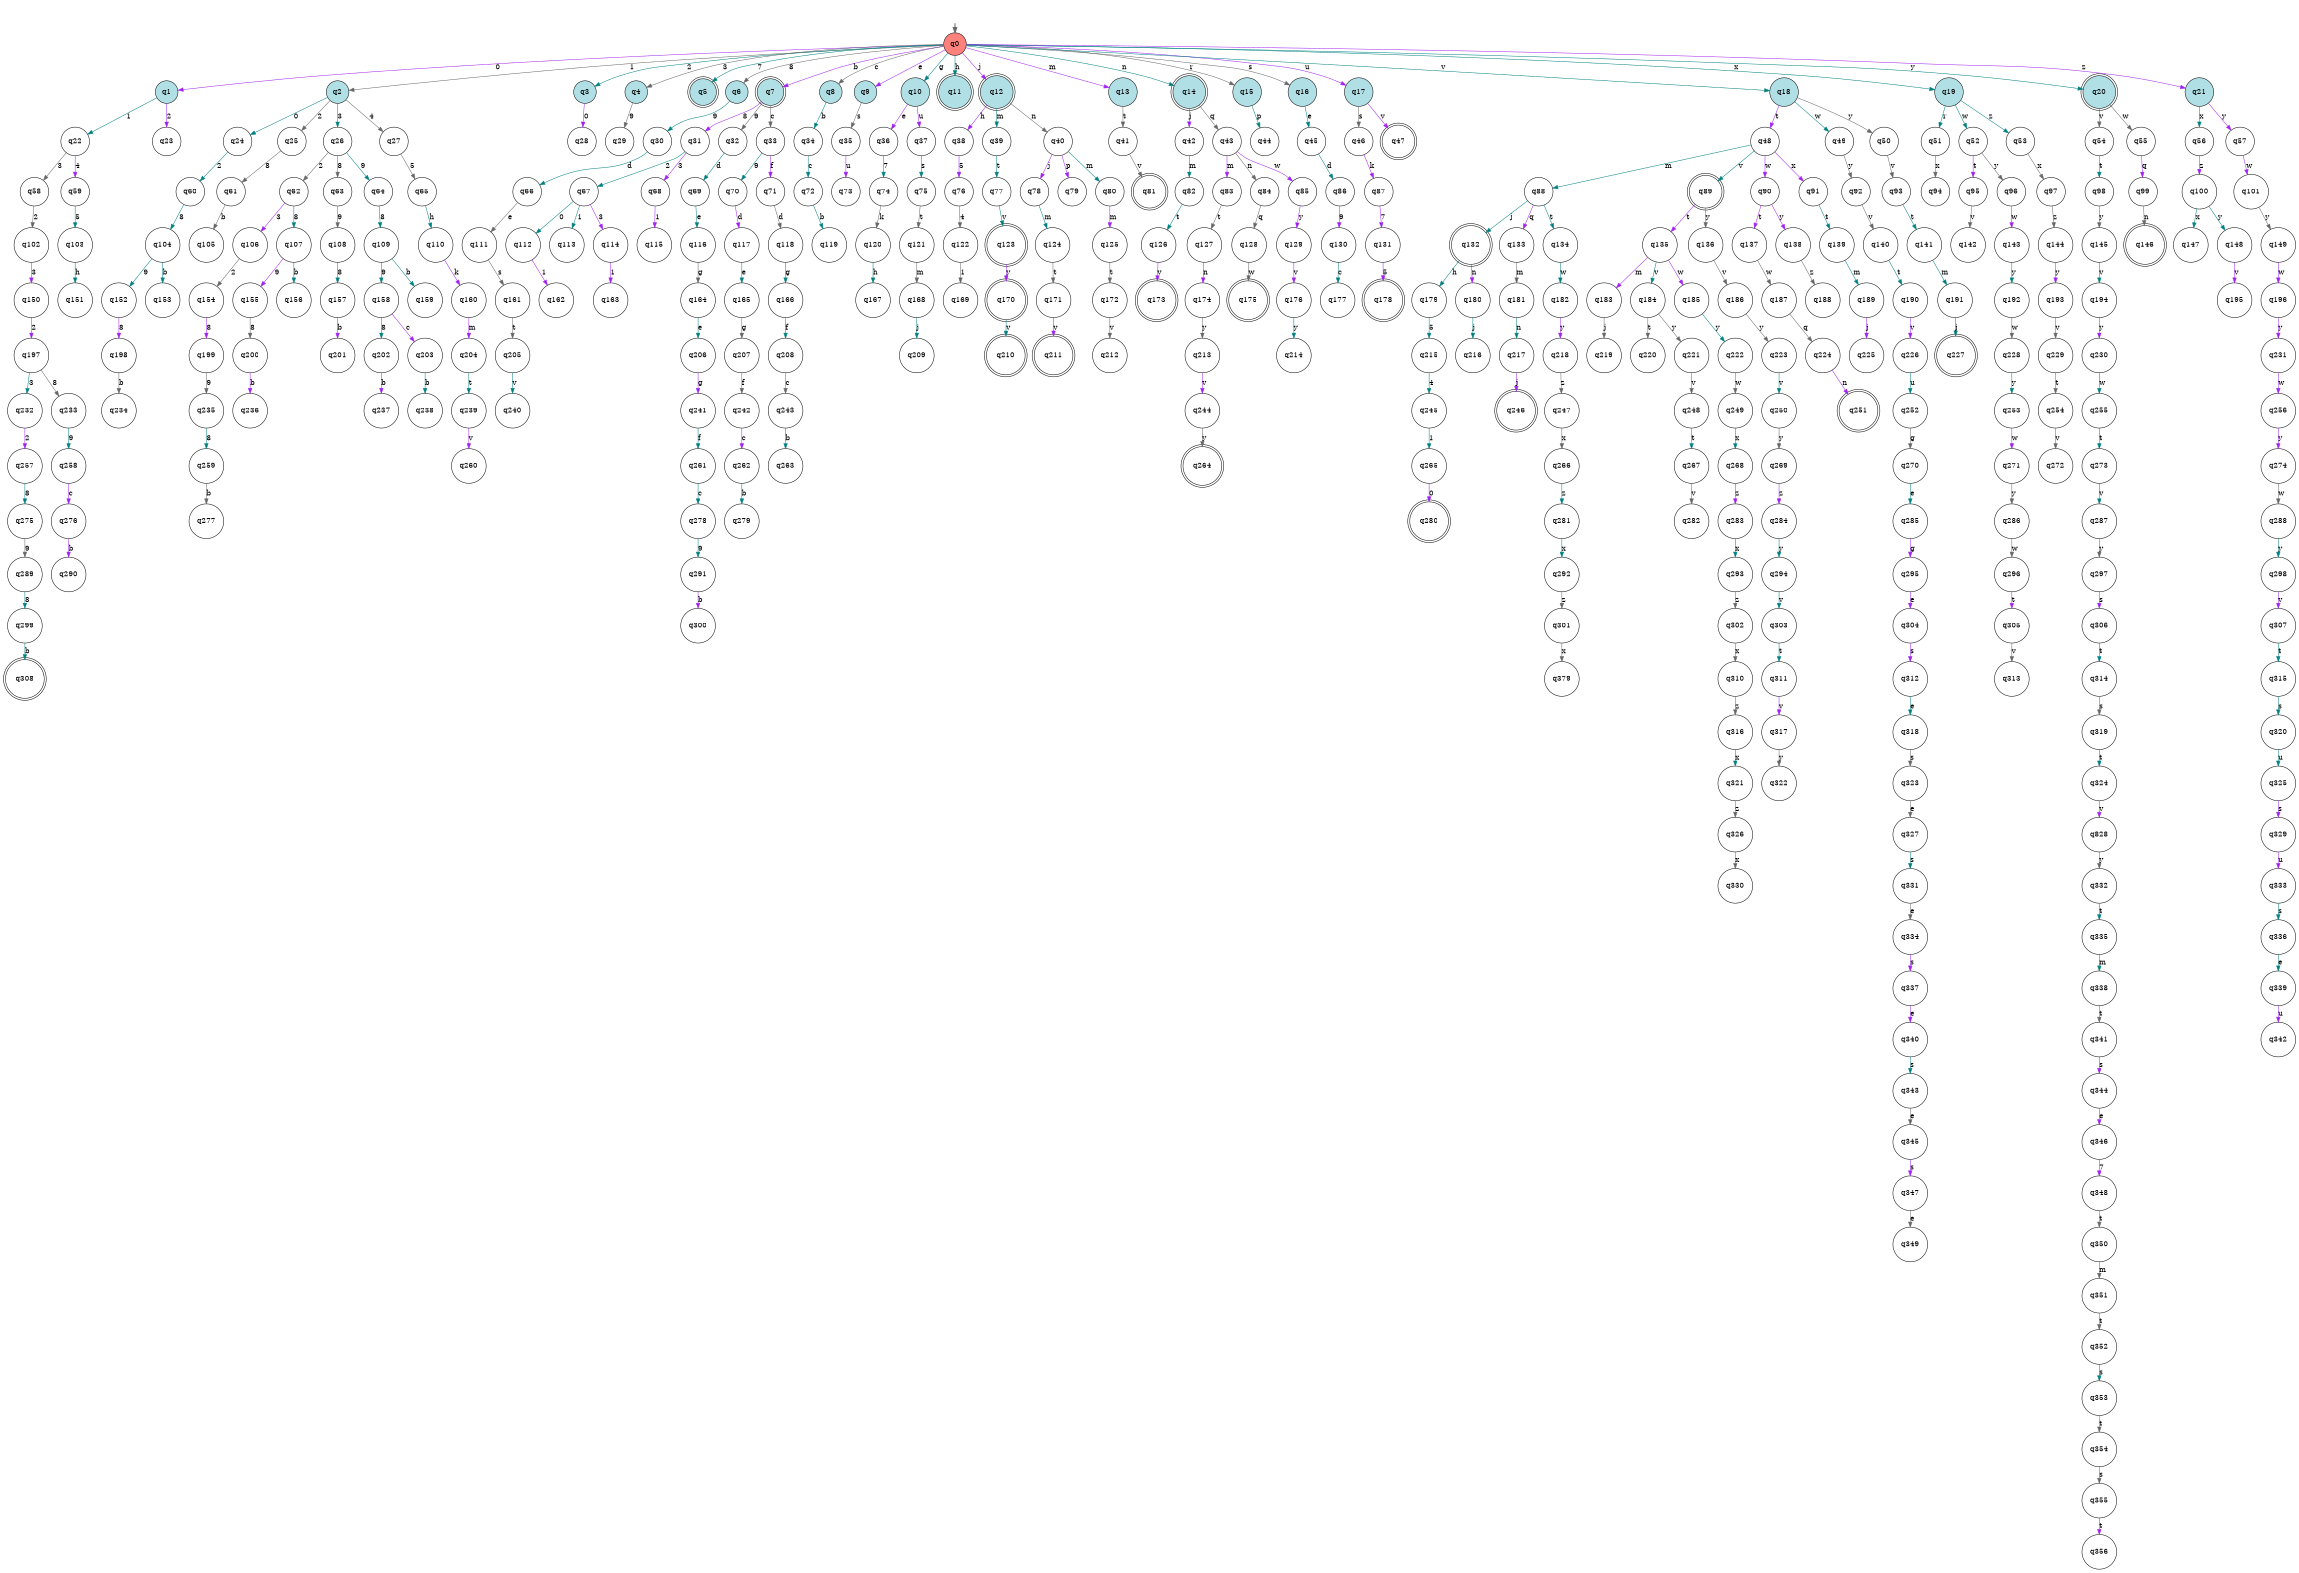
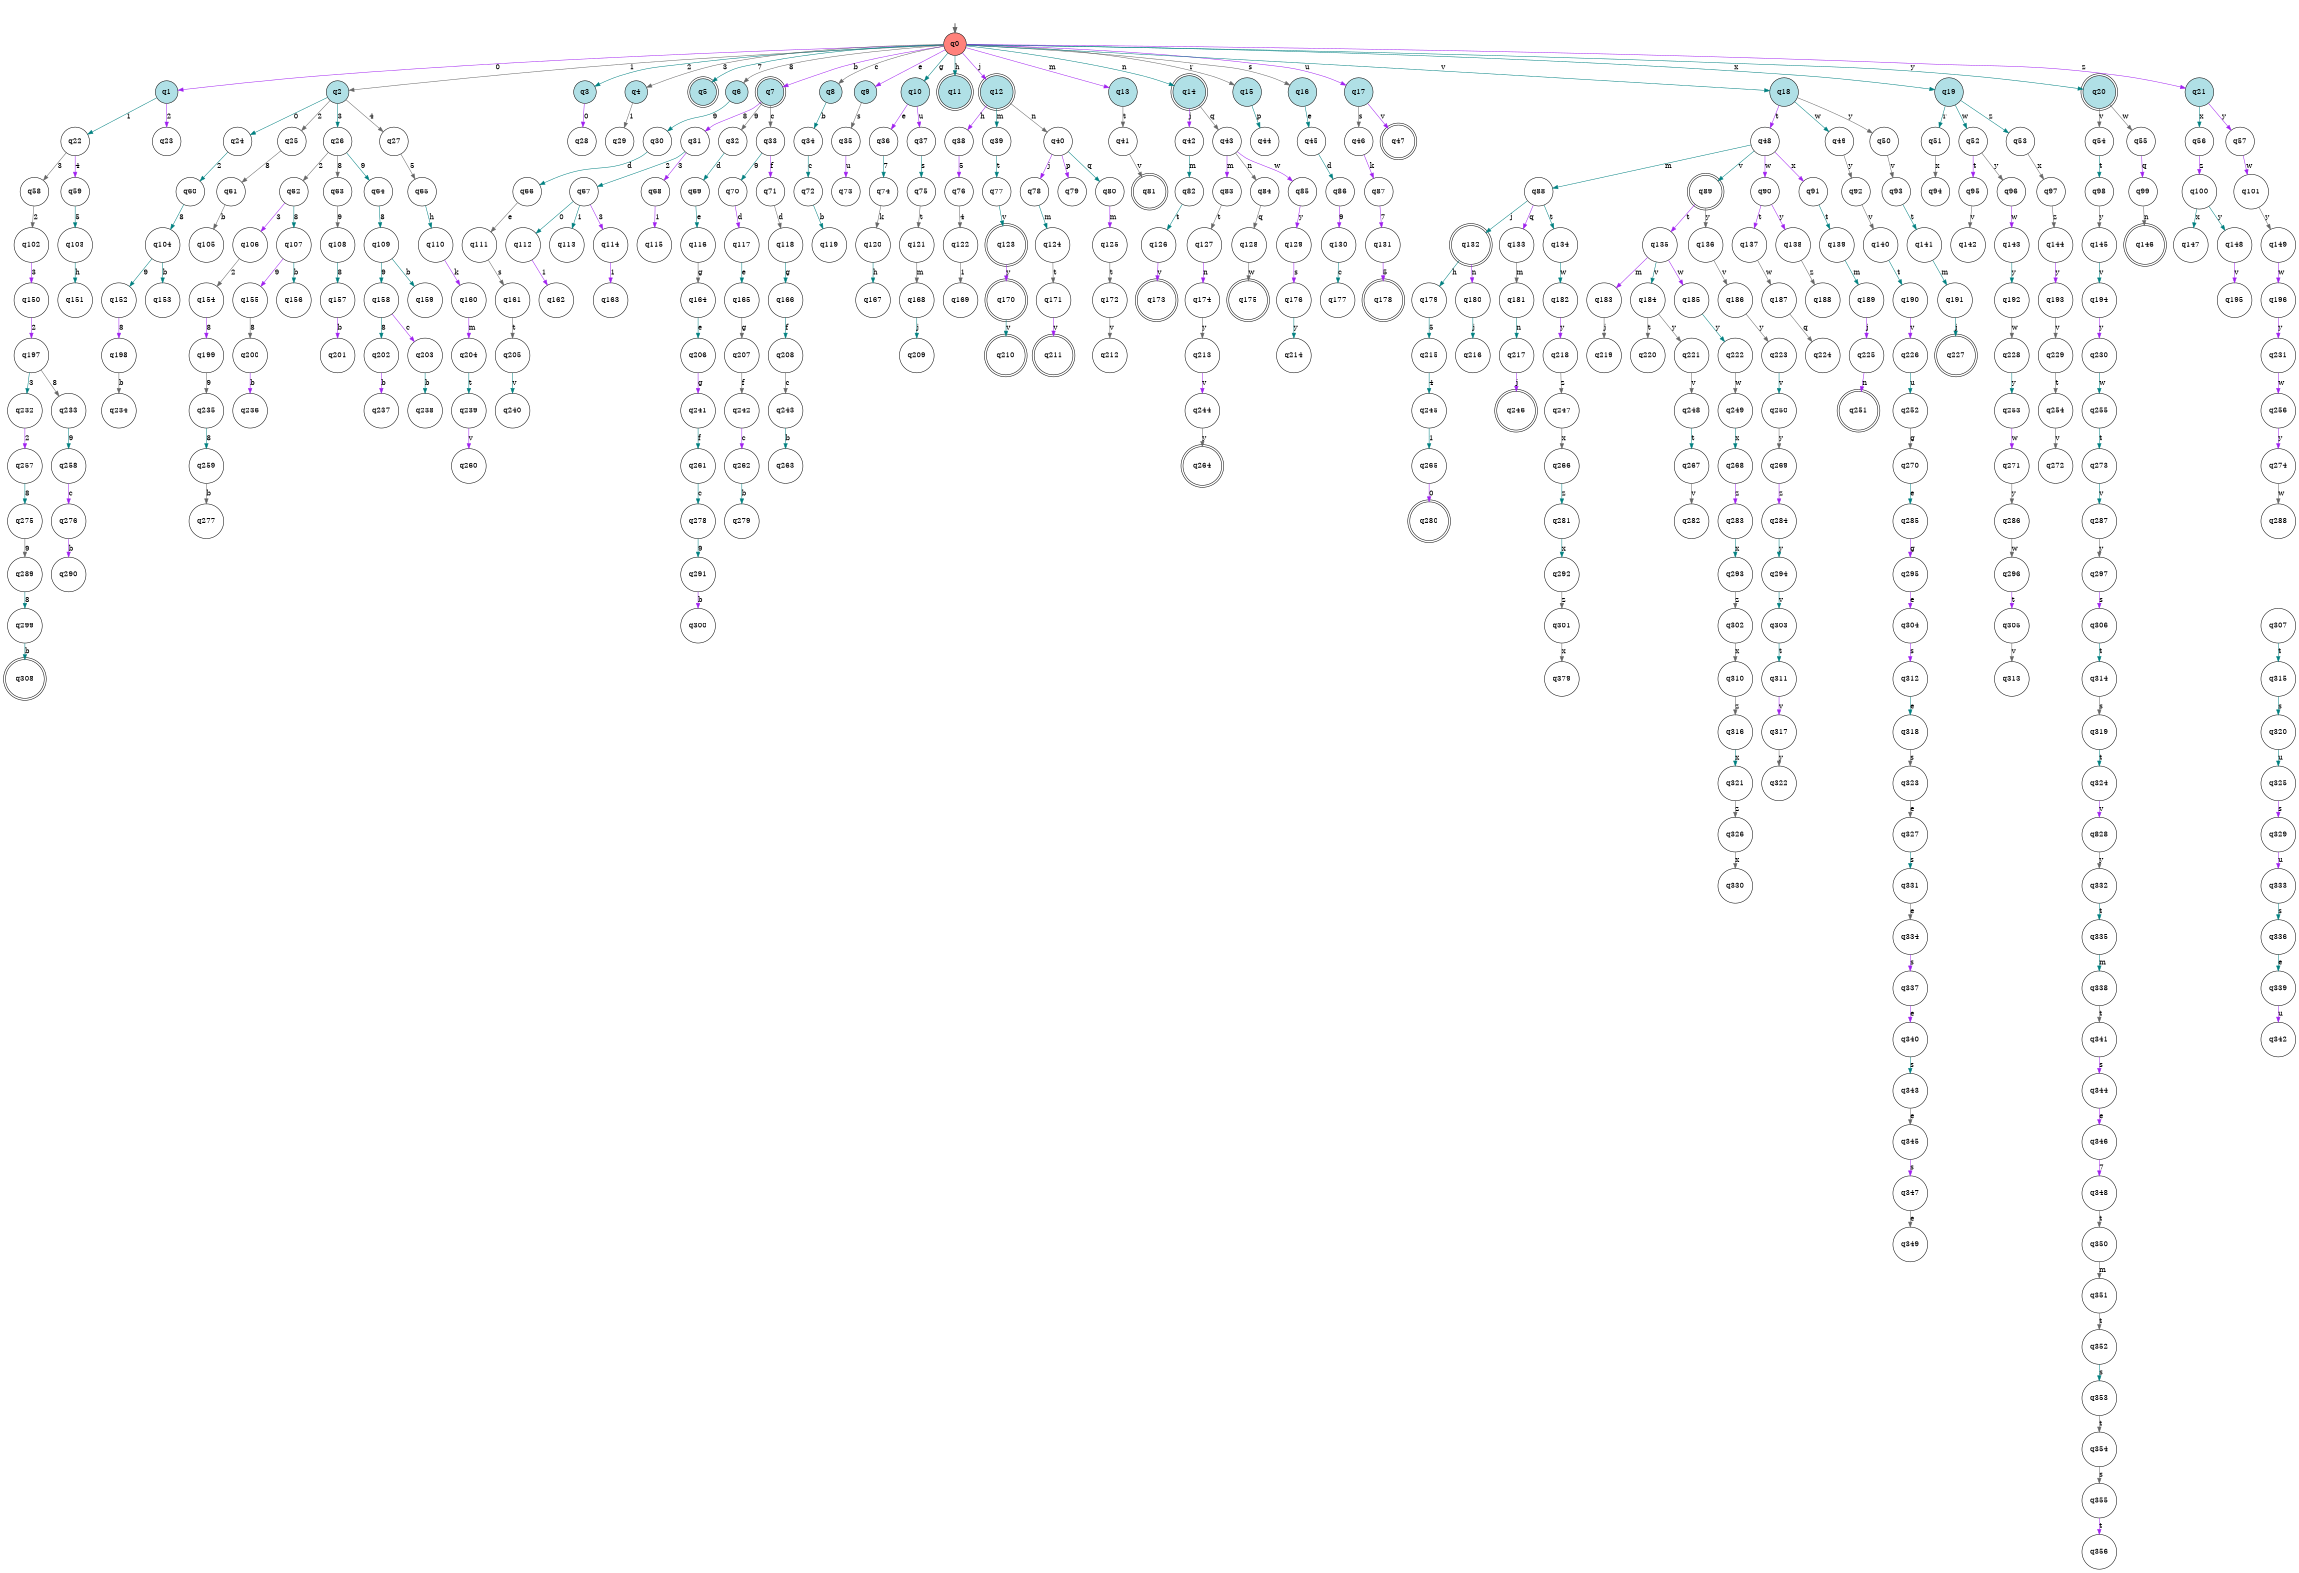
edge "q4" -> "q29": label "9" -> "1"
edge "q40" -> "q80": label "m" -> "q"
edge "q129" -> "q176": label "v" -> "s"
edge "q224" -> "q251": now "q225" -> "q251"
node "q298": removed
